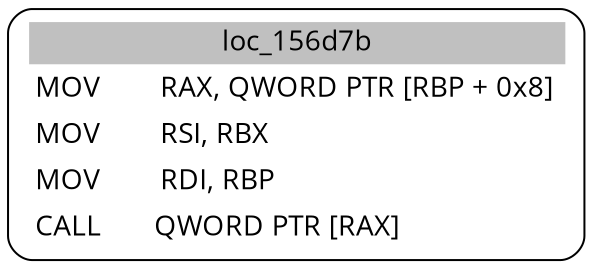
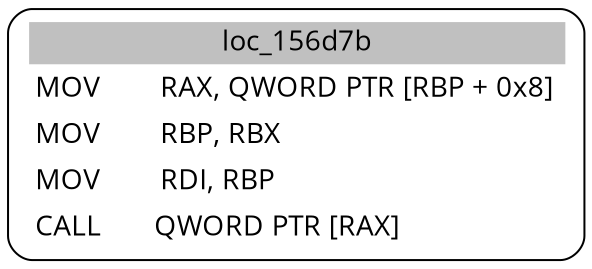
node "loc_156d7b": text "MOV        RSI, RBX" -> "MOV        RBP, RBX"
